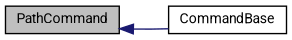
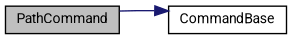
edge "CommandBase" -> "PathCommand": reversed
